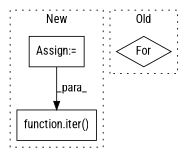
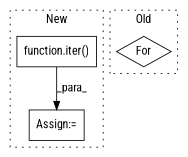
edge "Assign:=" -> "function.iter()": reversed
